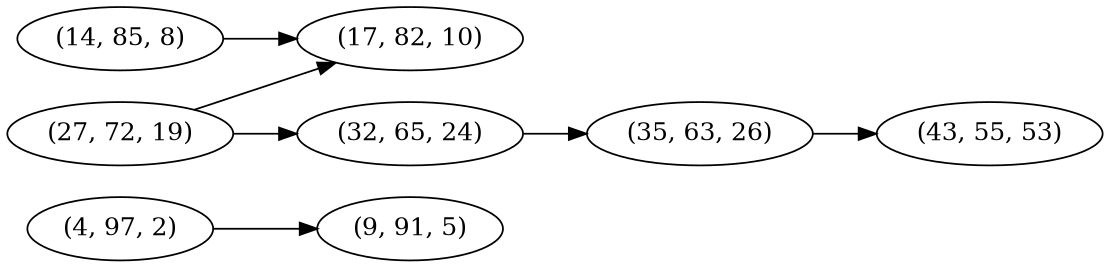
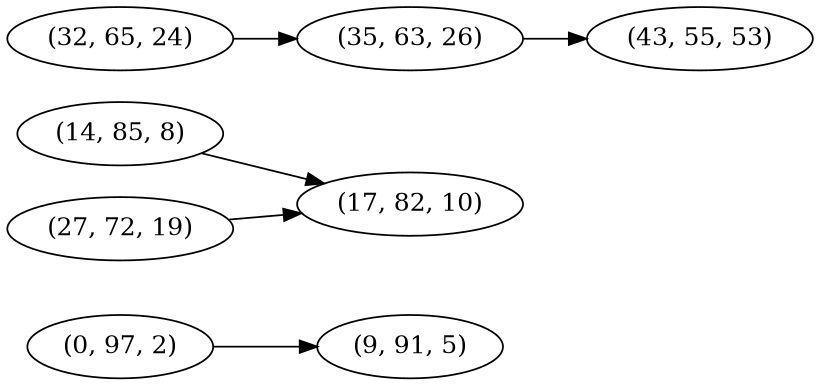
edge "(27, 72, 19)" -> "(32, 65, 24)": removed
node "(4, 97, 2)": label "(4, 97, 2)" -> "(0, 97, 2)"
